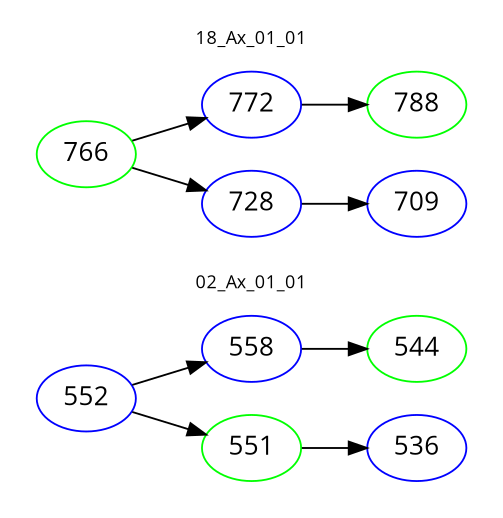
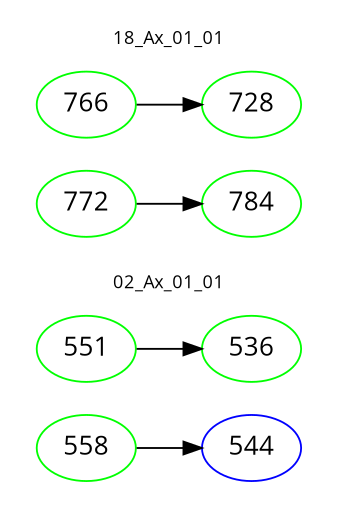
node "772": color blue -> green
node "788": label "788" -> "784"
edge "766" -> "772": removed
node "728": color blue -> green
node "709": removed
node "558": color blue -> green
node "544": color green -> blue
node "552": removed
node "536": color blue -> green
